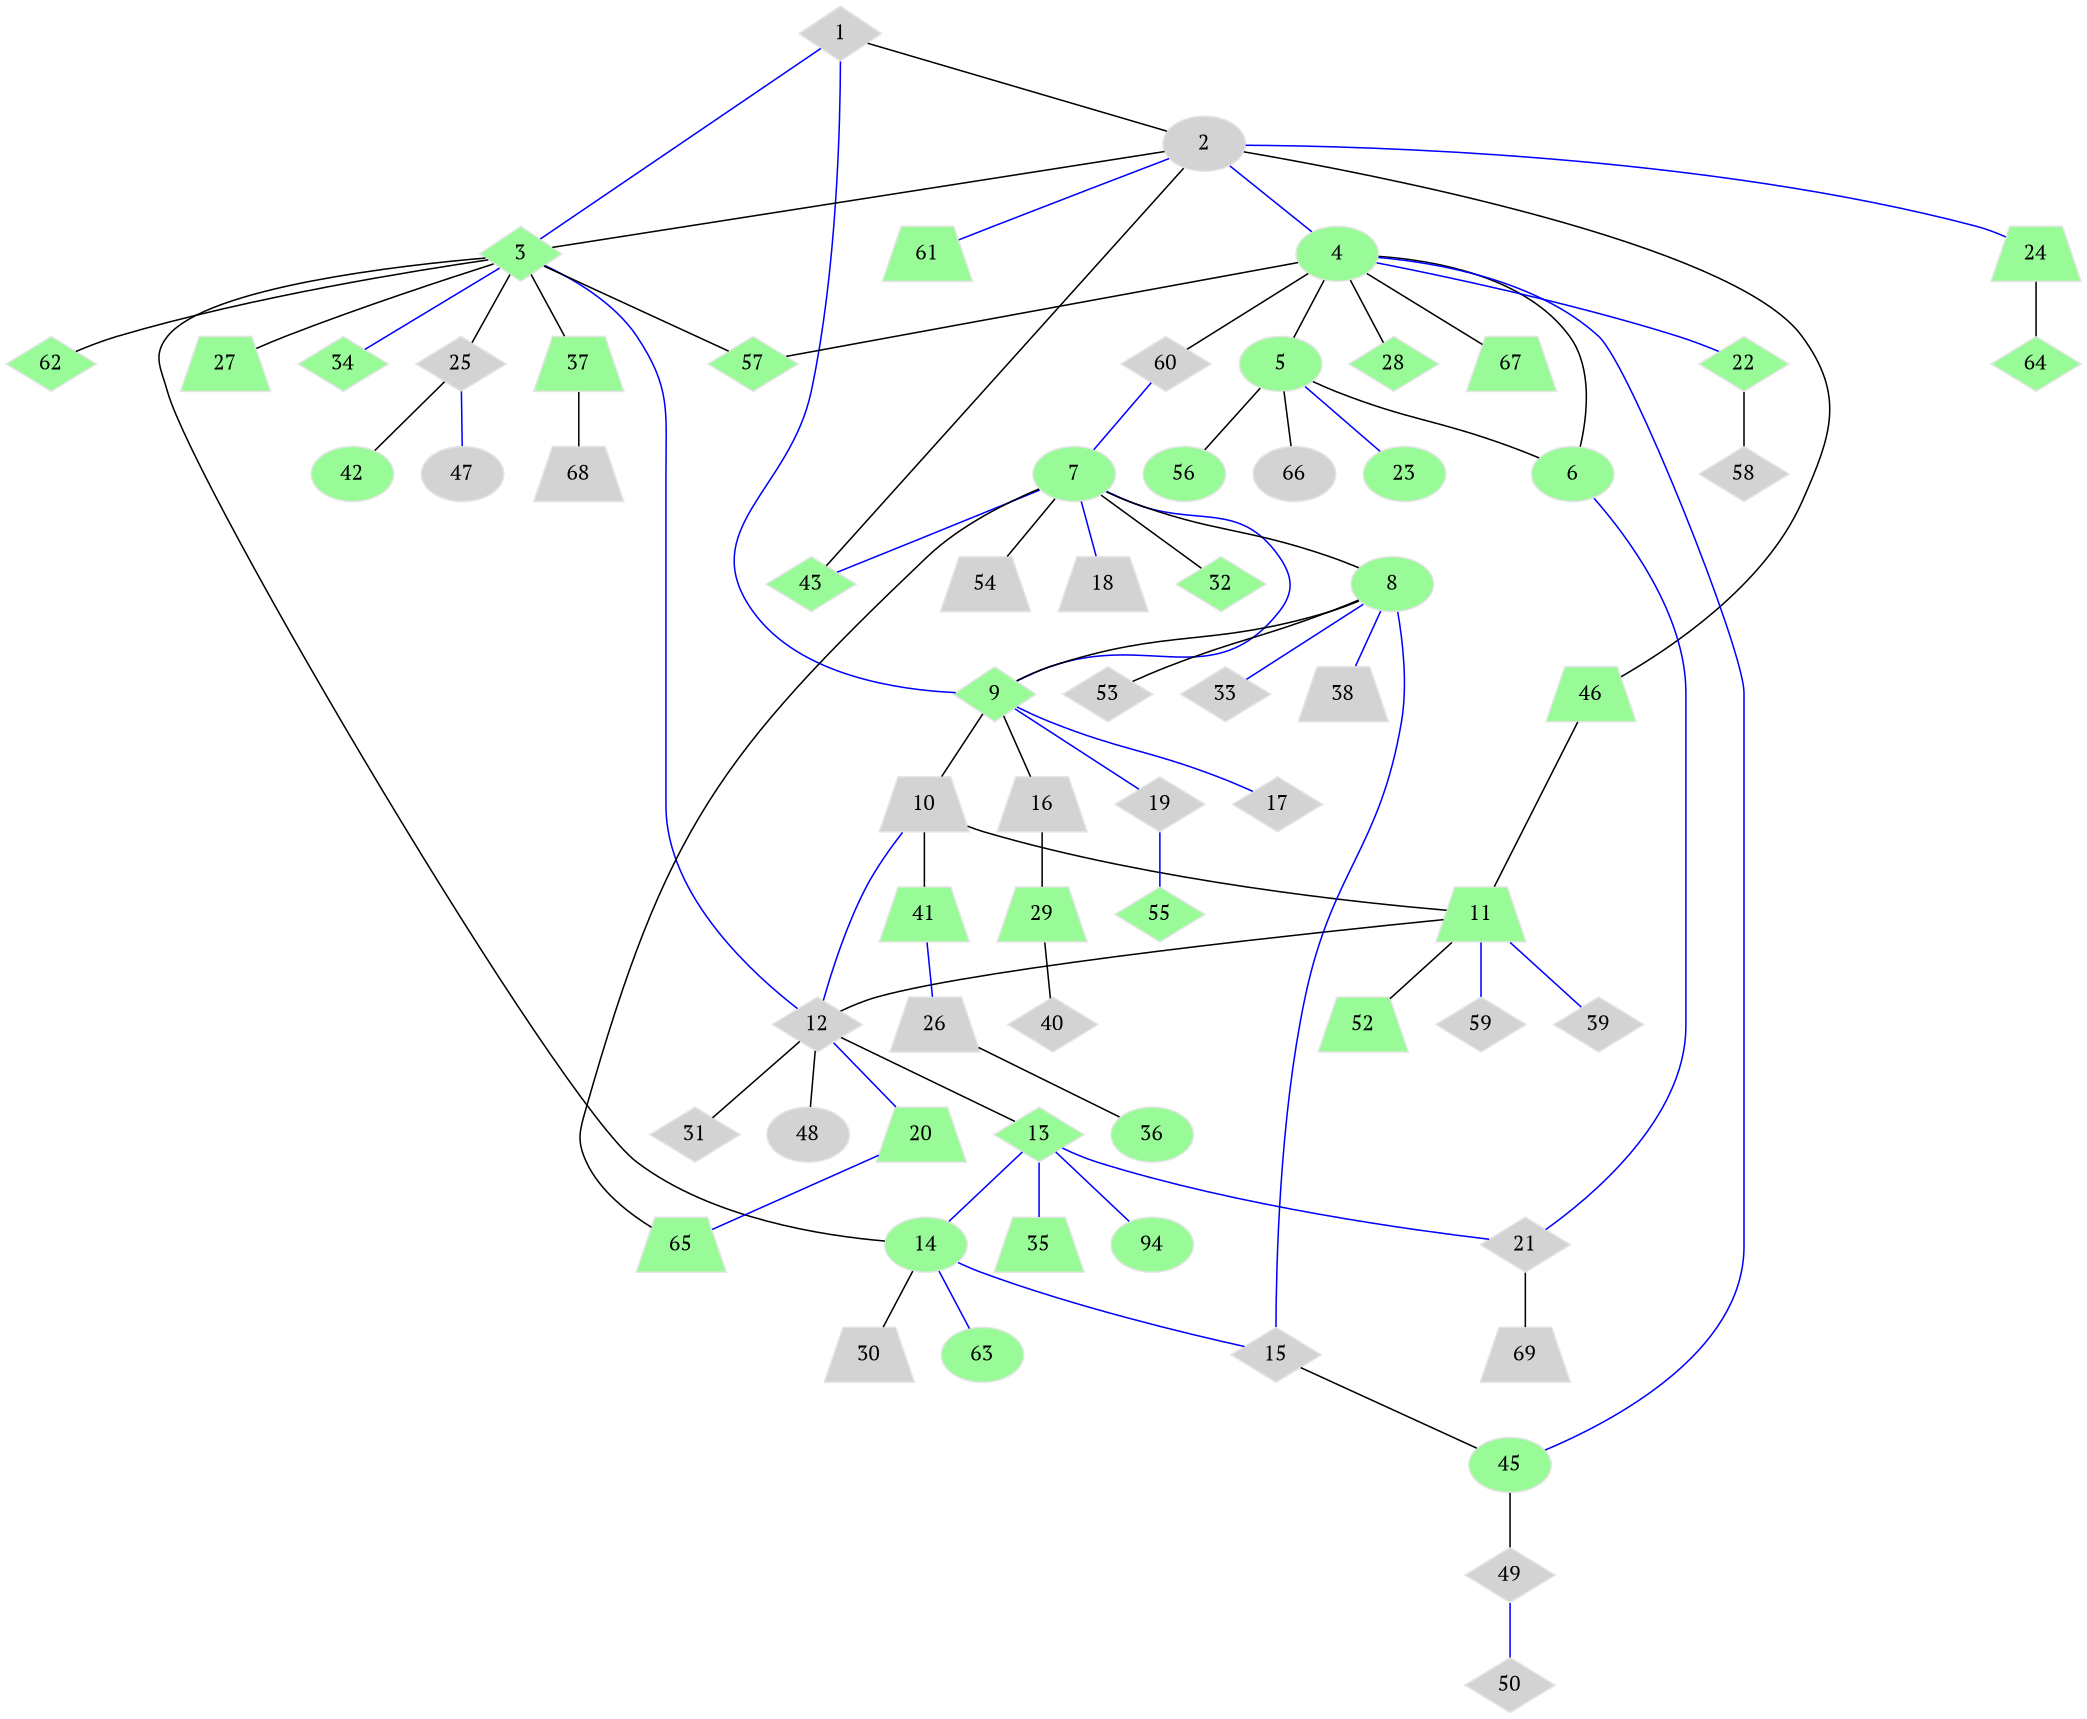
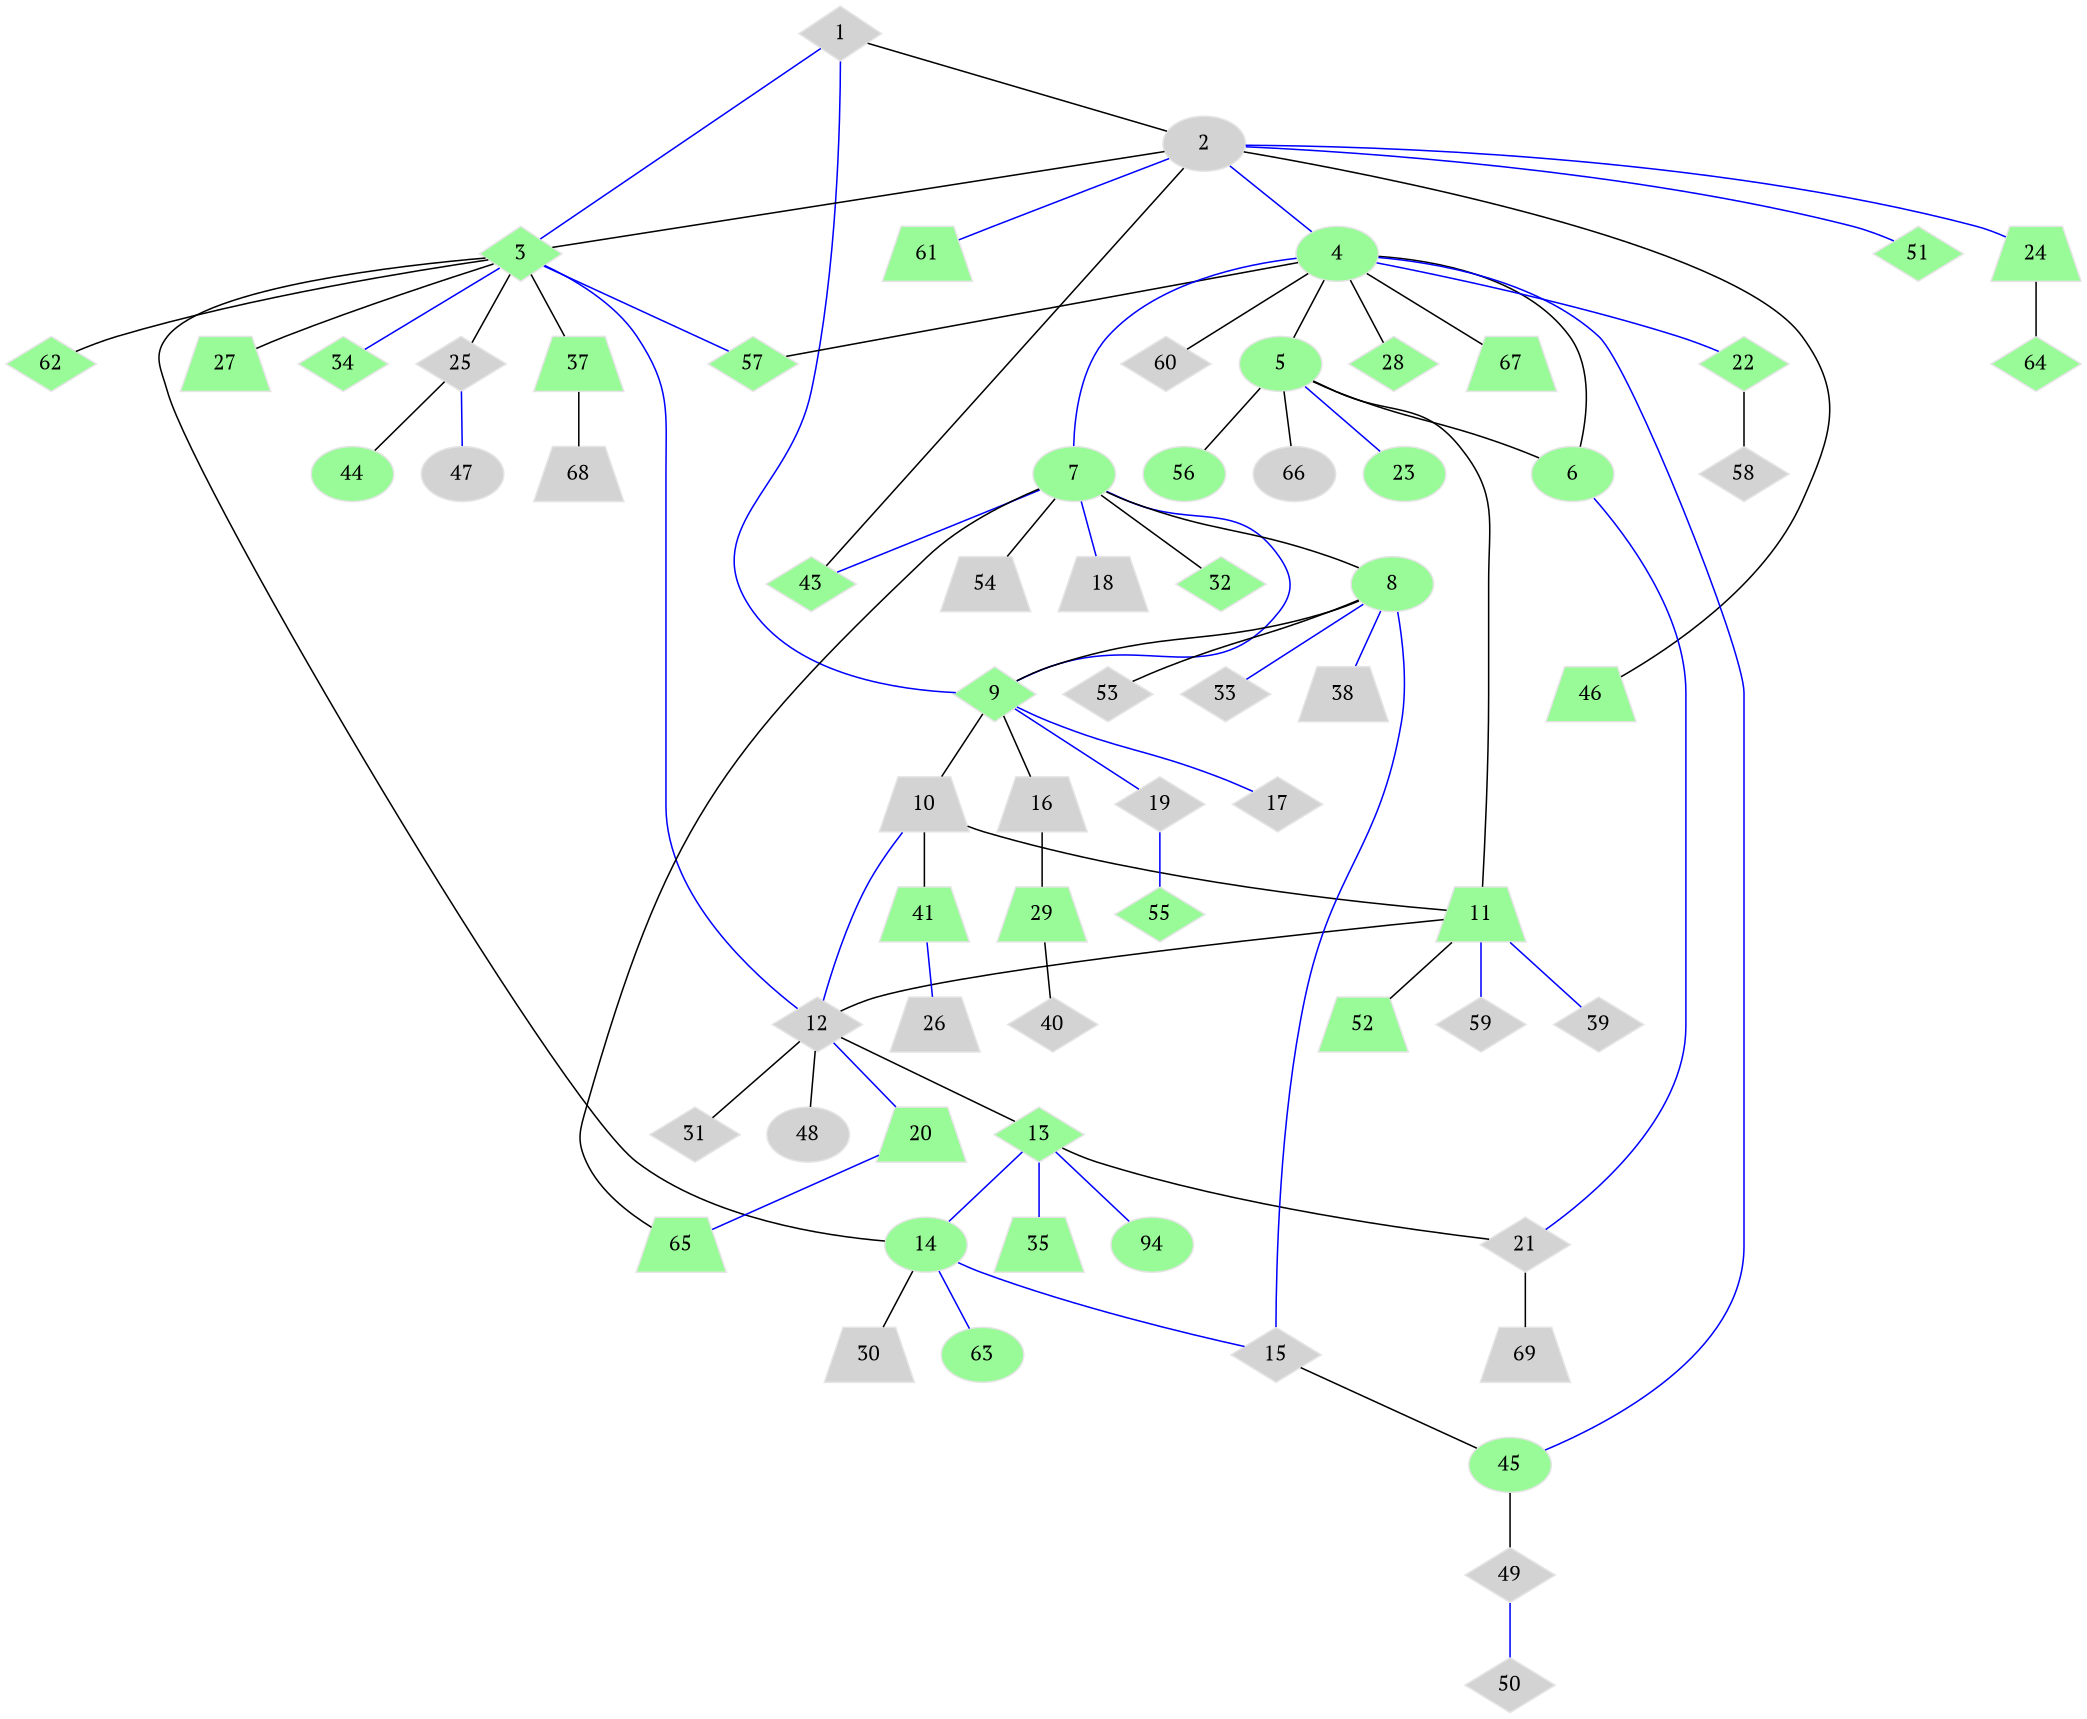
node "51": added
edge "3" -- "57": color black -> blue
edge "60" -- "7": now "4" -- "7"
node "42": label "42" -> "44"
edge "46" -- "11": now "5" -- "11"
node "36": removed
edge "13" -- "21": color blue -> black
